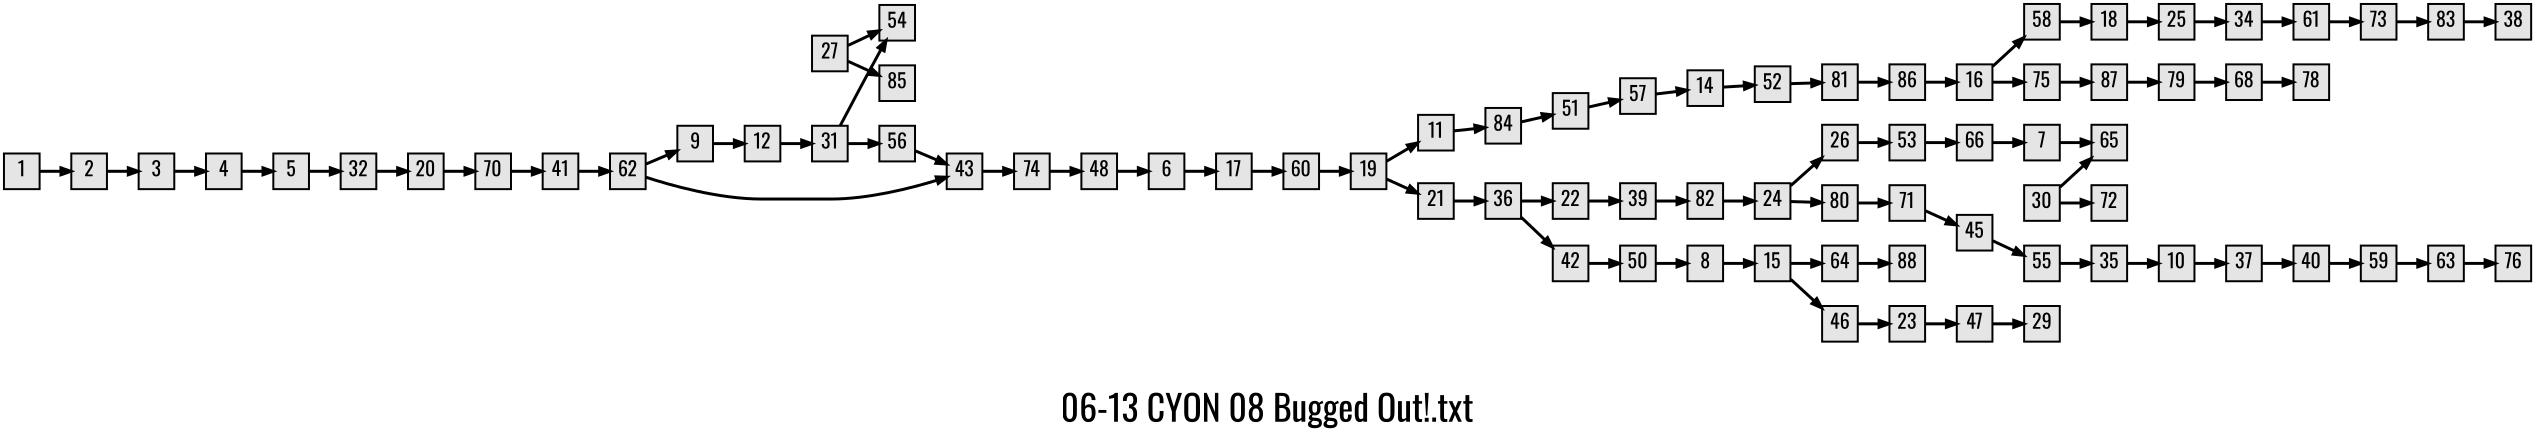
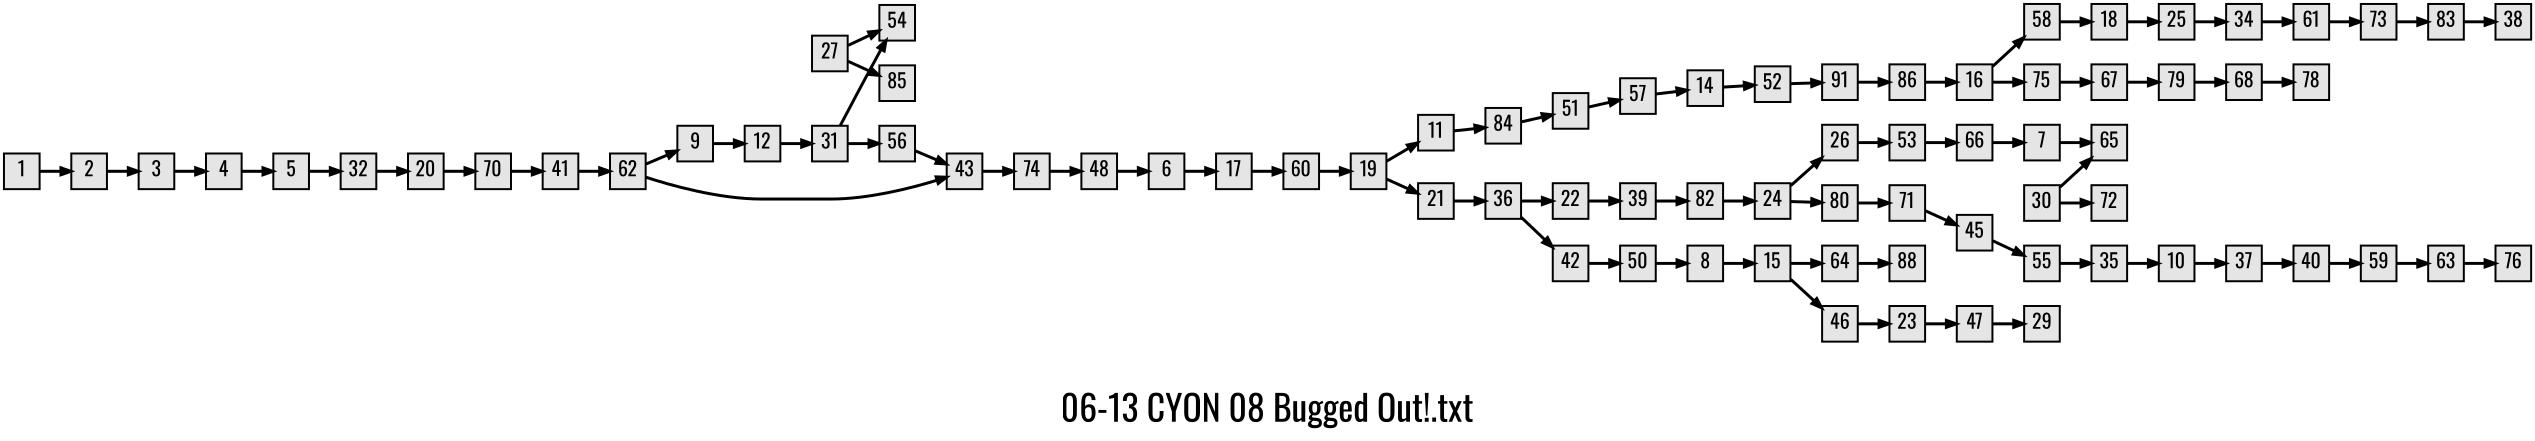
node "81": label "81" -> "91"
node "87": label "87" -> "67"
